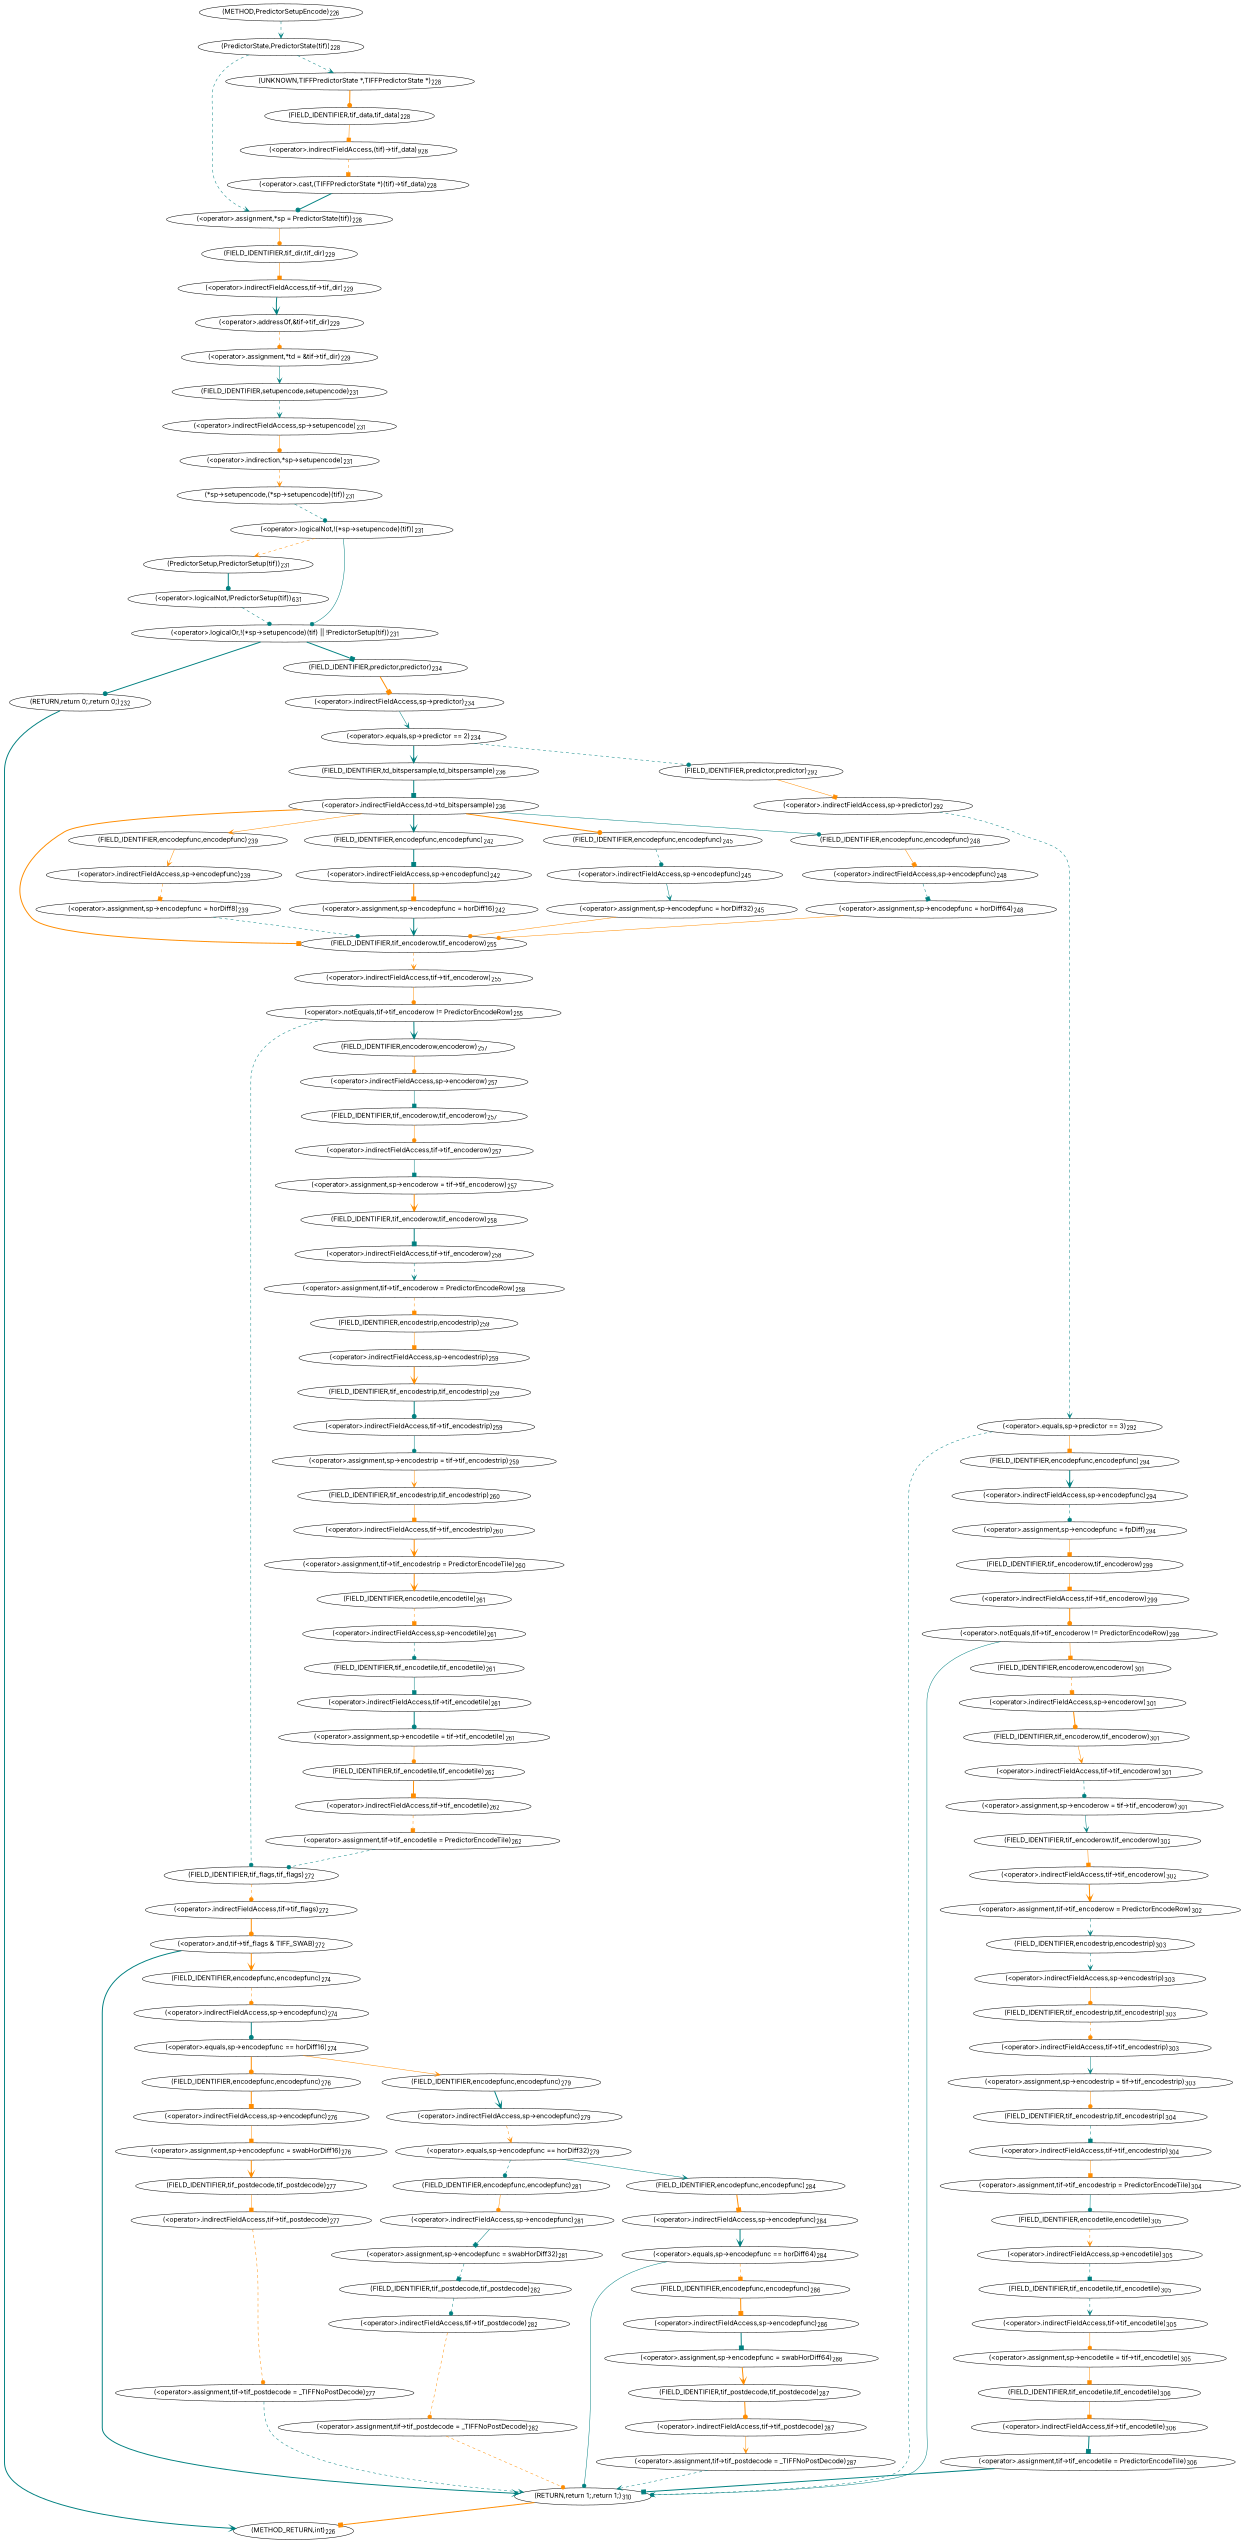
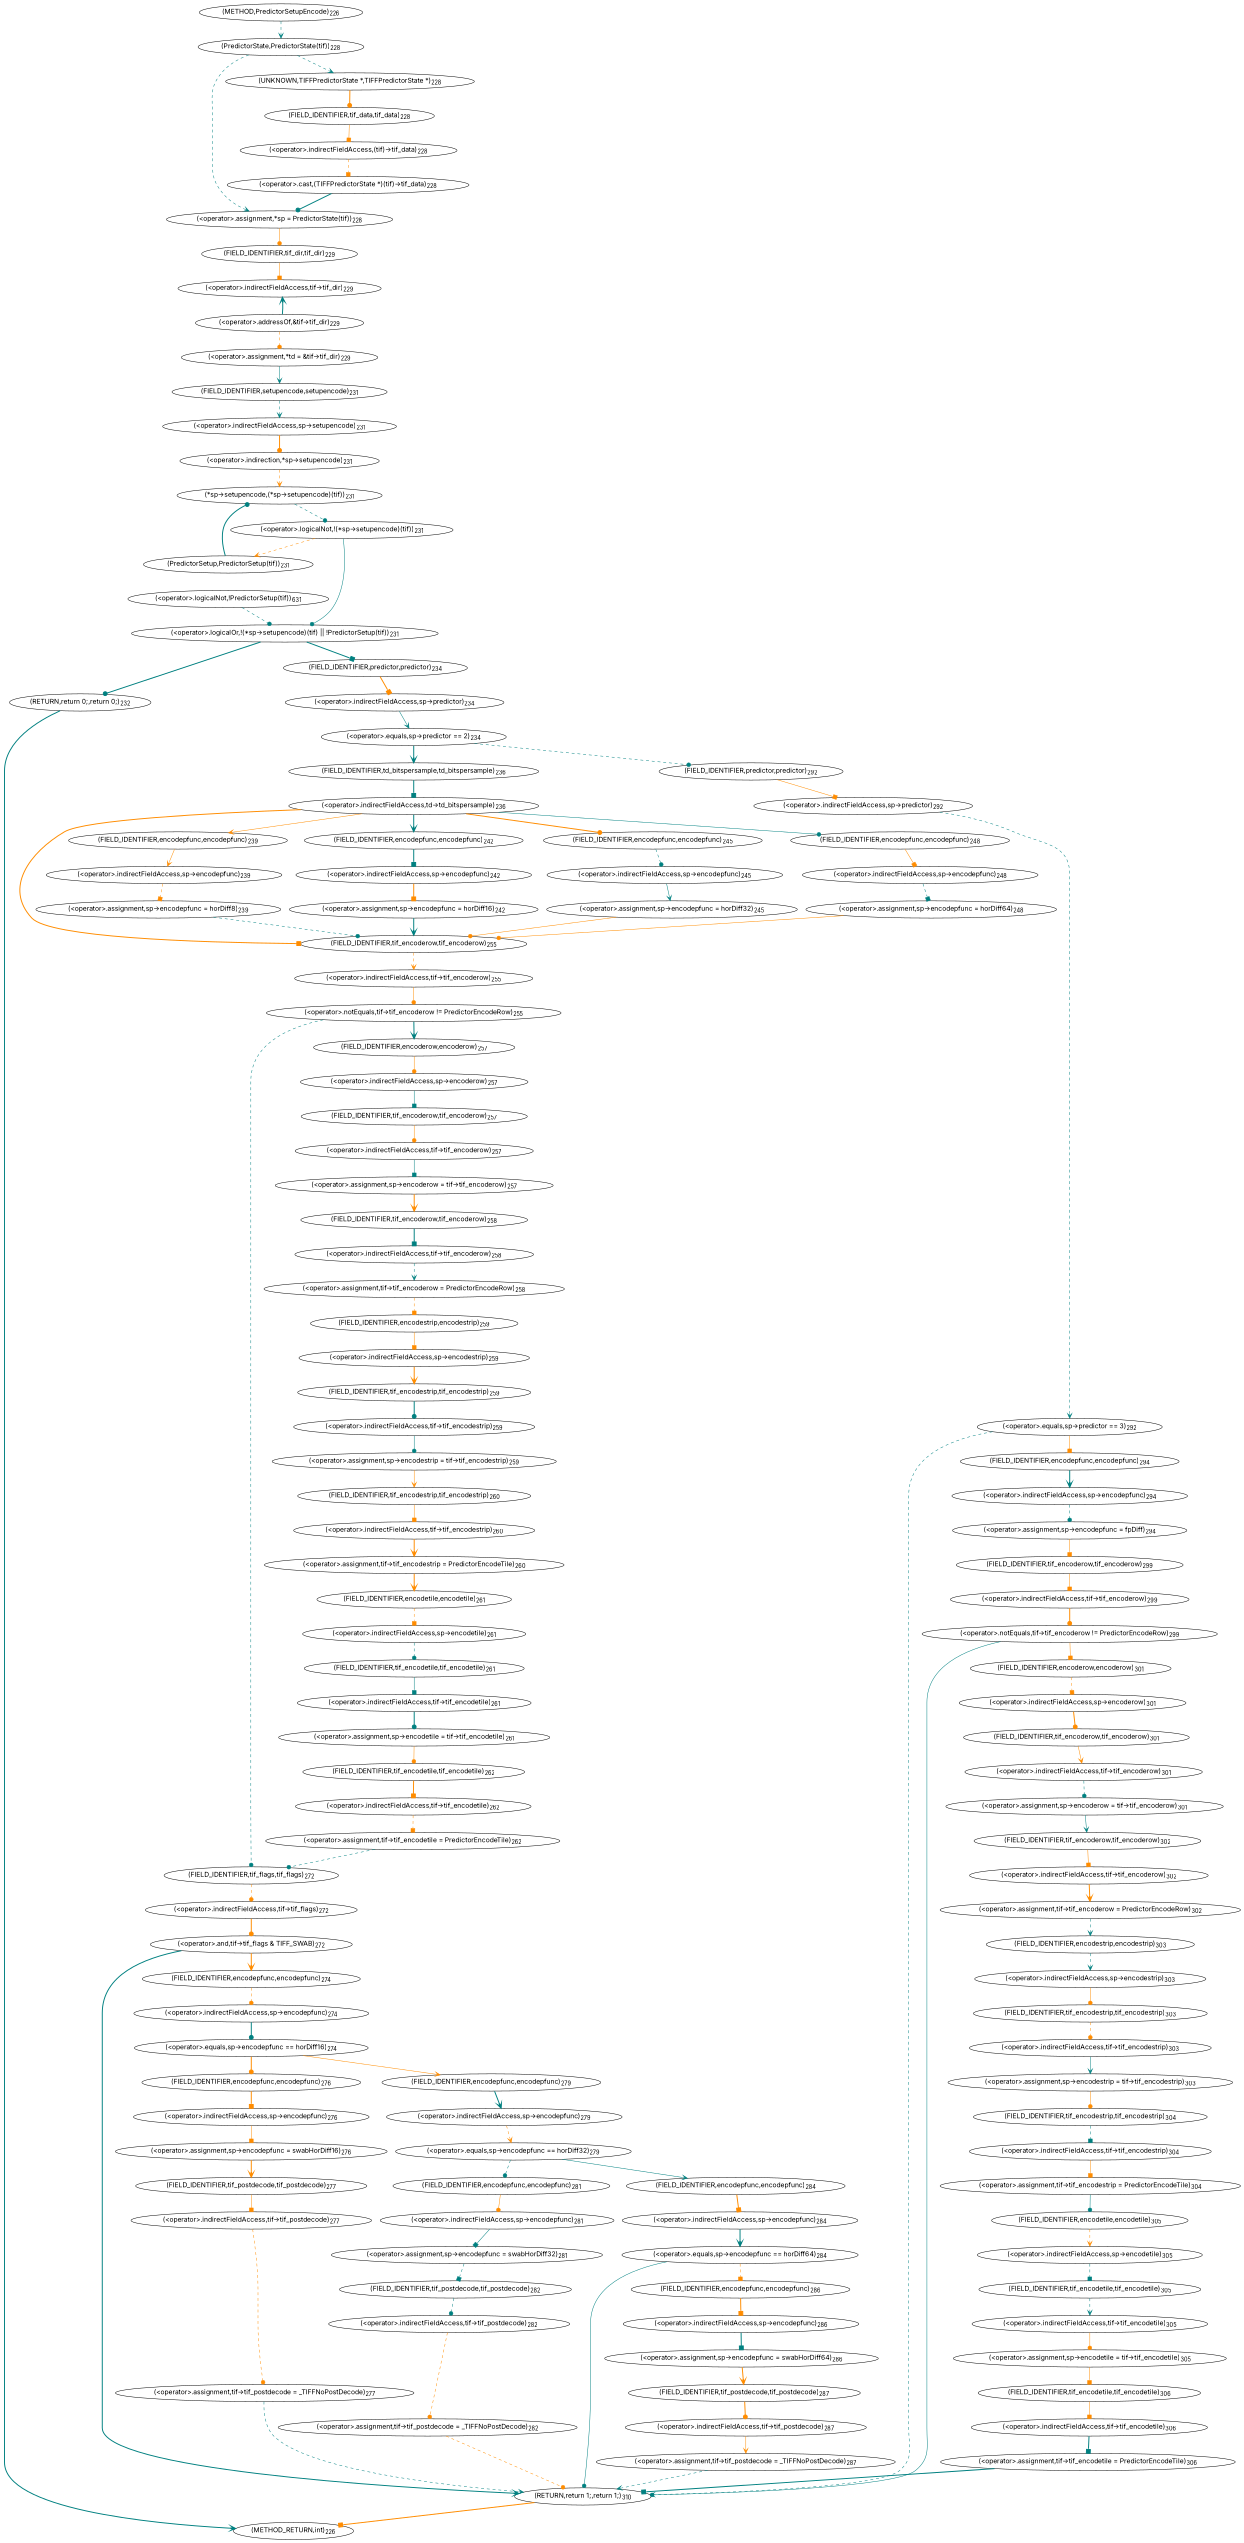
node "(<operator>.indirectFieldAccess,(tif)->tif_data)": text "928" -> "228"
edge "(<operator>.indirectFieldAccess,tif->tif_dir)" -> "(<operator>.addressOf,&tif->tif_dir)": reversed
edge "(<operator>.indirectFieldAccess,sp->setupencode)" -> "(<operator>.indirection,*sp->setupencode)": style solid -> bold
edge "(PredictorSetup,PredictorSetup(tif))" -> "(<operator>.logicalNot,!PredictorSetup(tif))": now "(PredictorSetup,PredictorSetup(tif))" -> "(*sp->setupencode,(*sp->setupencode)(tif))"
